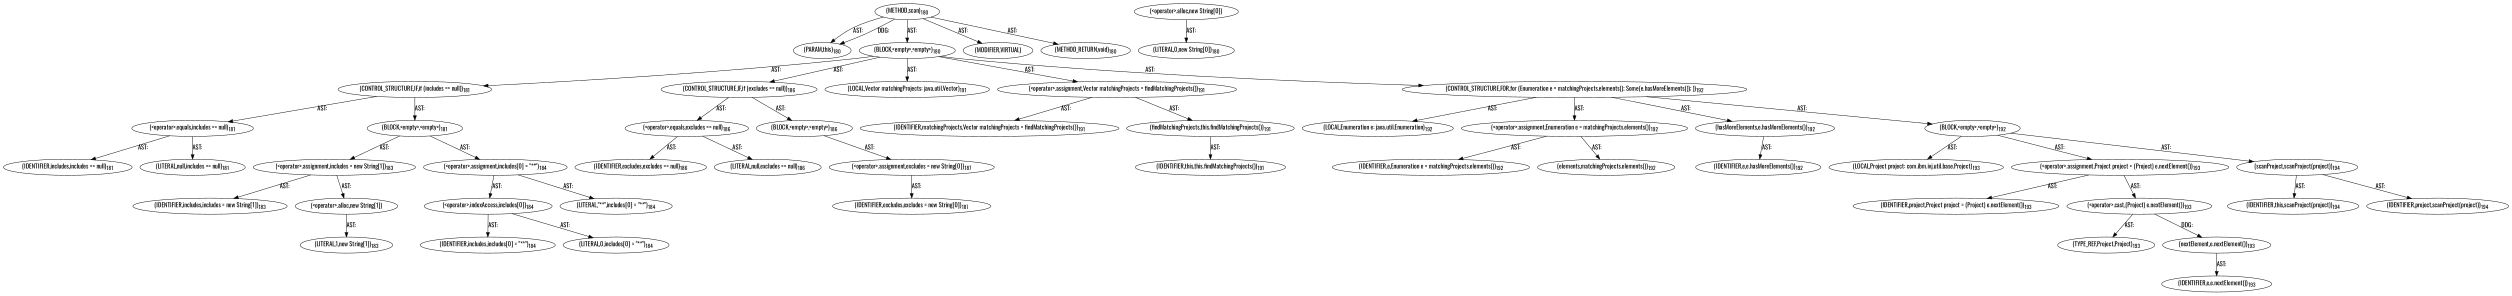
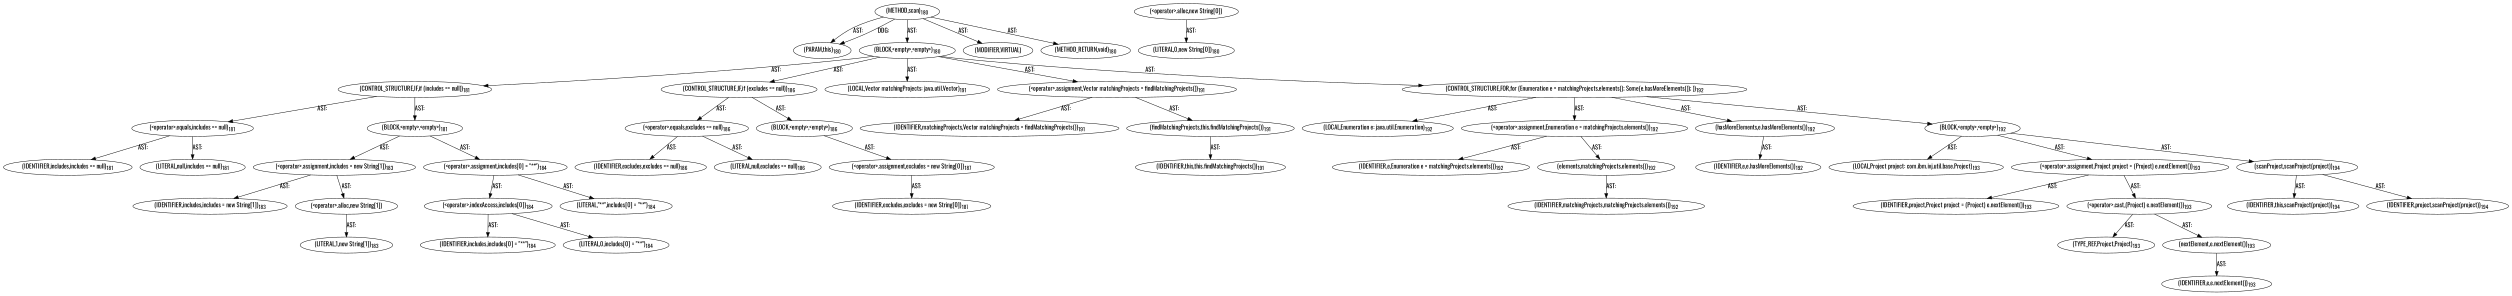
node "(IDENTIFIER,matchingProjects,matchingProjects.elements())": added
edge "(<operator>.cast,(Project) e.nextElement())" -> "(nextElement,e.nextElement())": label "DDG: " -> "AST: "
